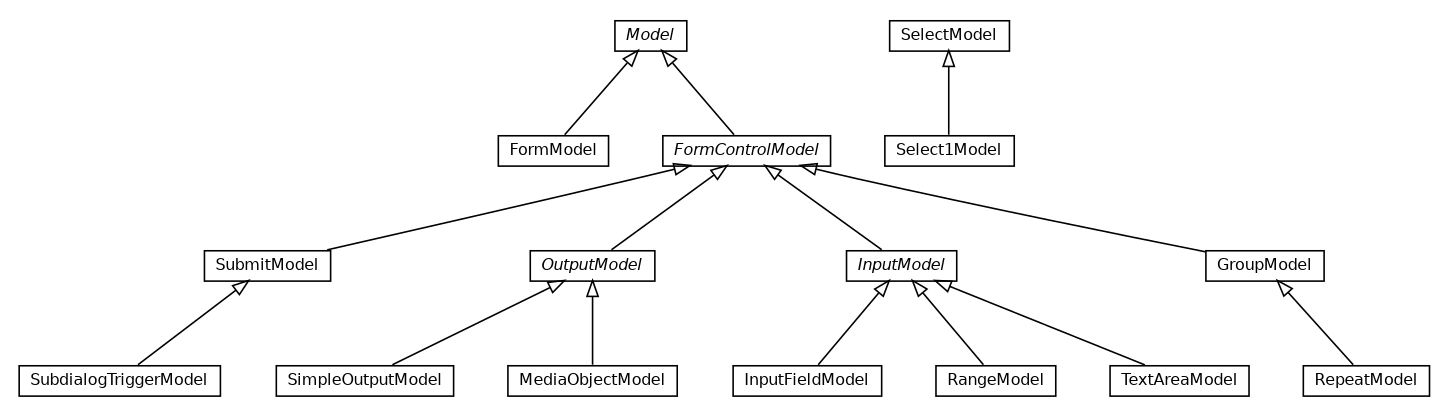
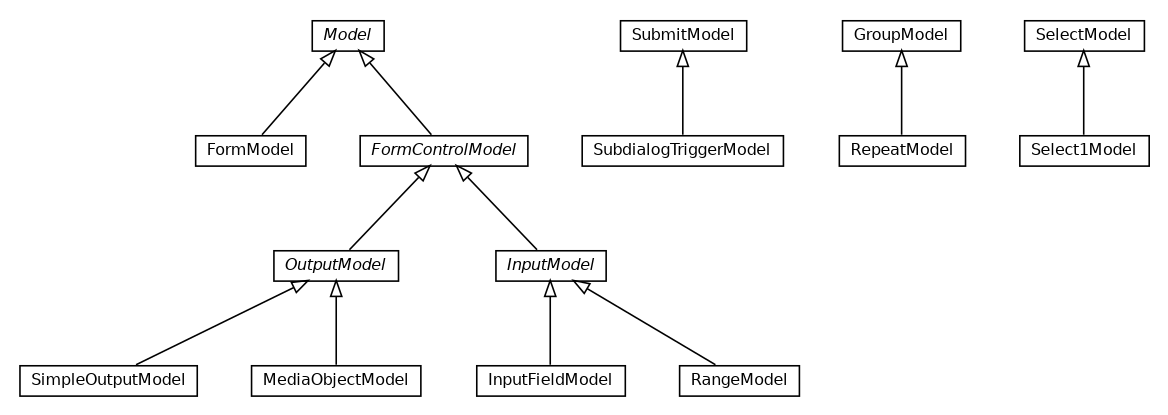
edge "SubmitModel" -> "FormControlModel": removed
edge "GroupModel" -> "FormControlModel": removed
node "TextAreaModel": removed
